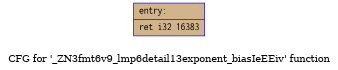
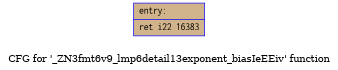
node "entry:": text "ret i32 16383" -> "ret i22 16383"
